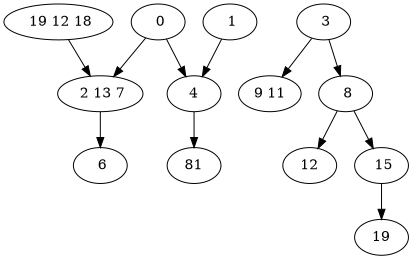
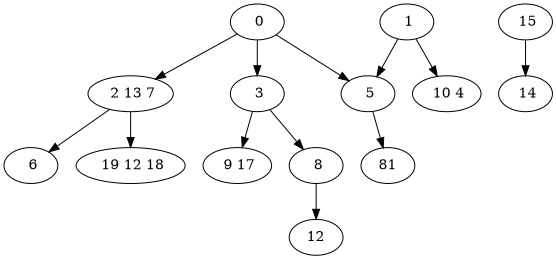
edge "0" -> "3": added
edge "19 12 18" -> "2 13 7": reversed
node "4": label "4" -> "5"
node "9 11": label "9 11" -> "9 17"
node "10 4": added
edge "8" -> "15": removed
node "19": label "19" -> "14"
